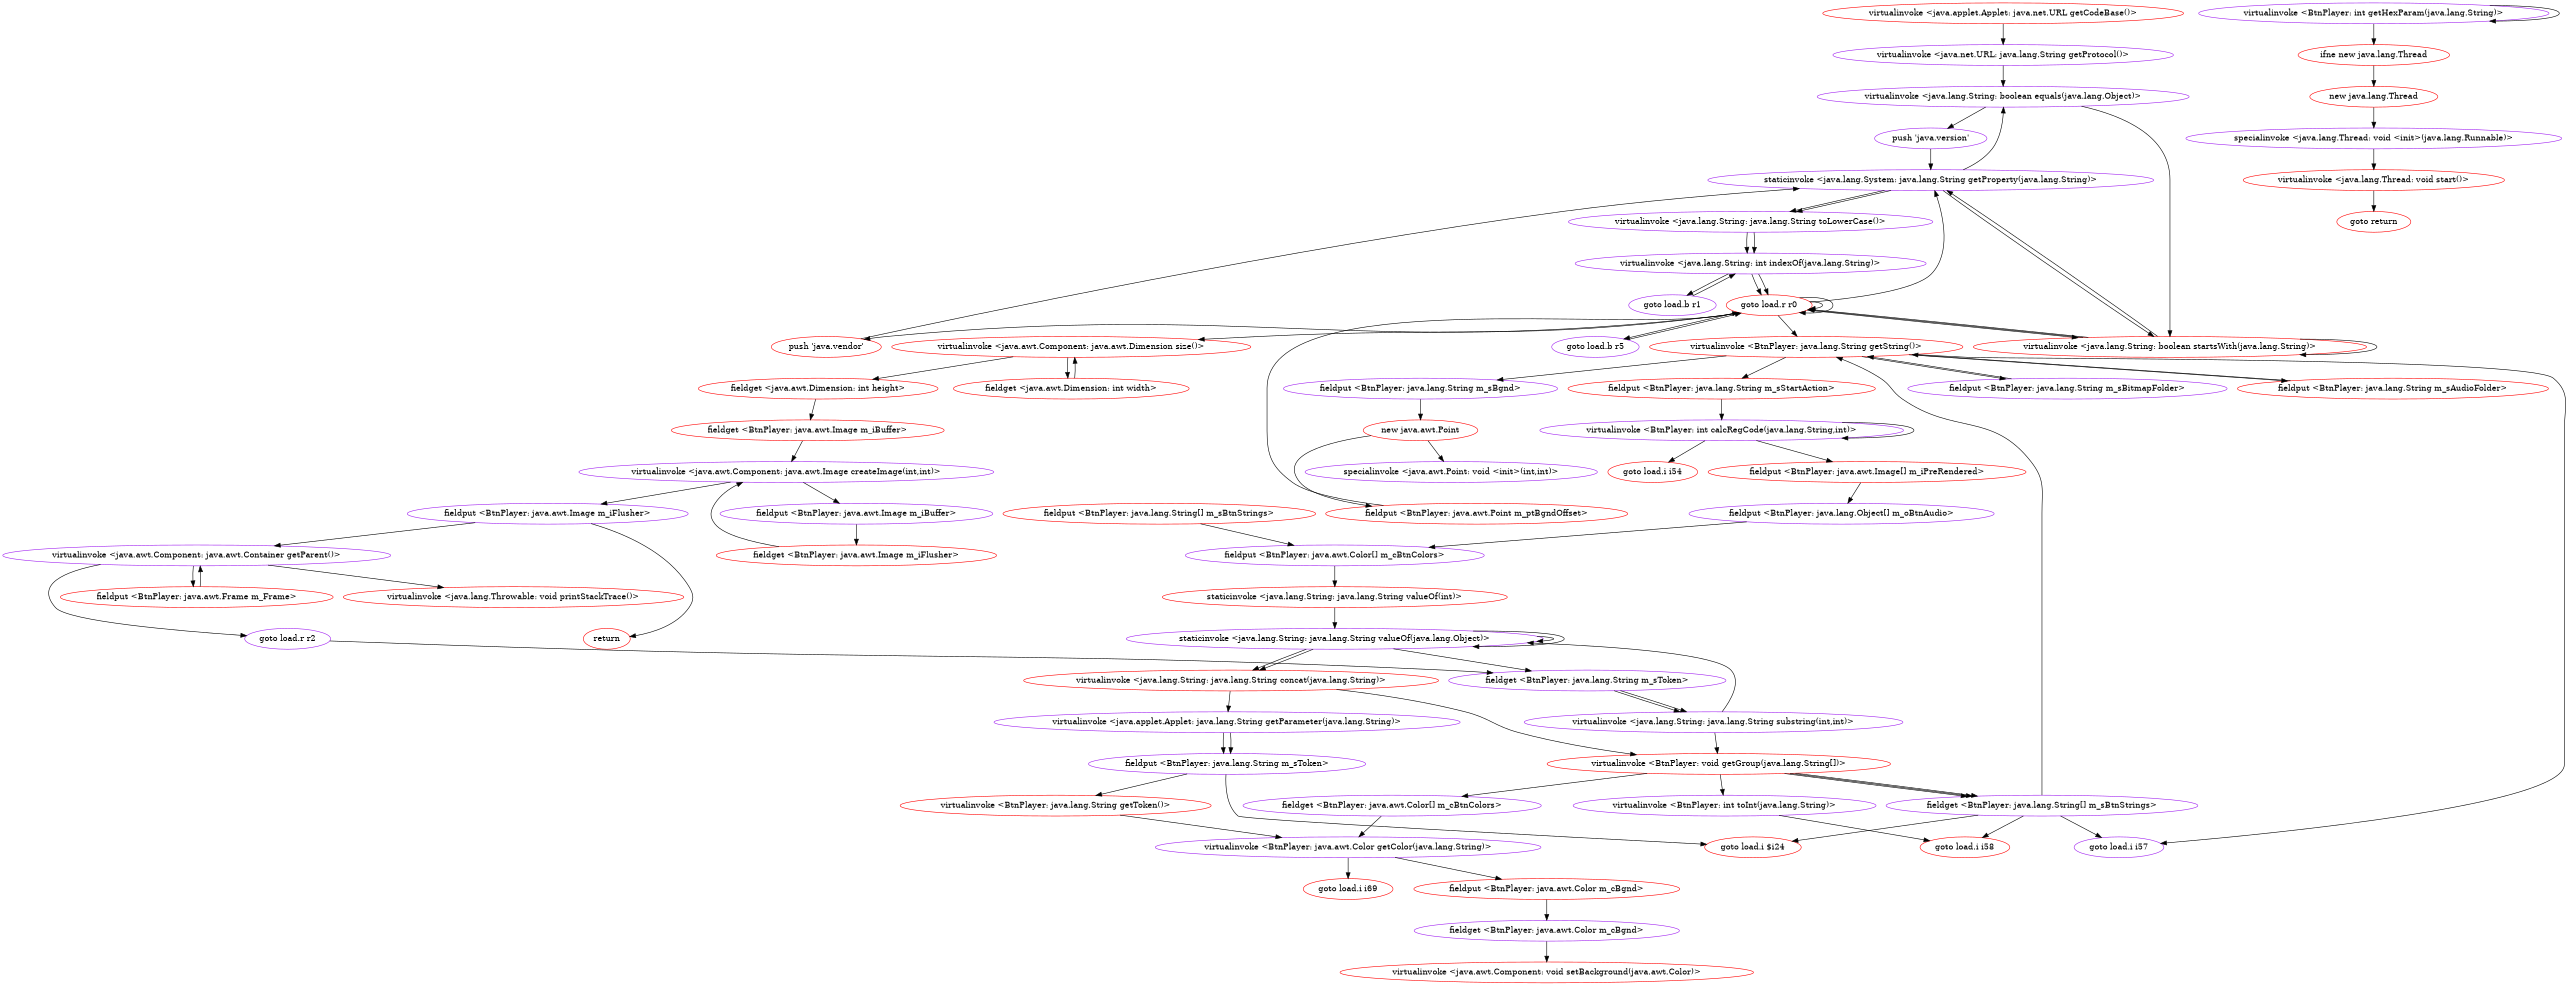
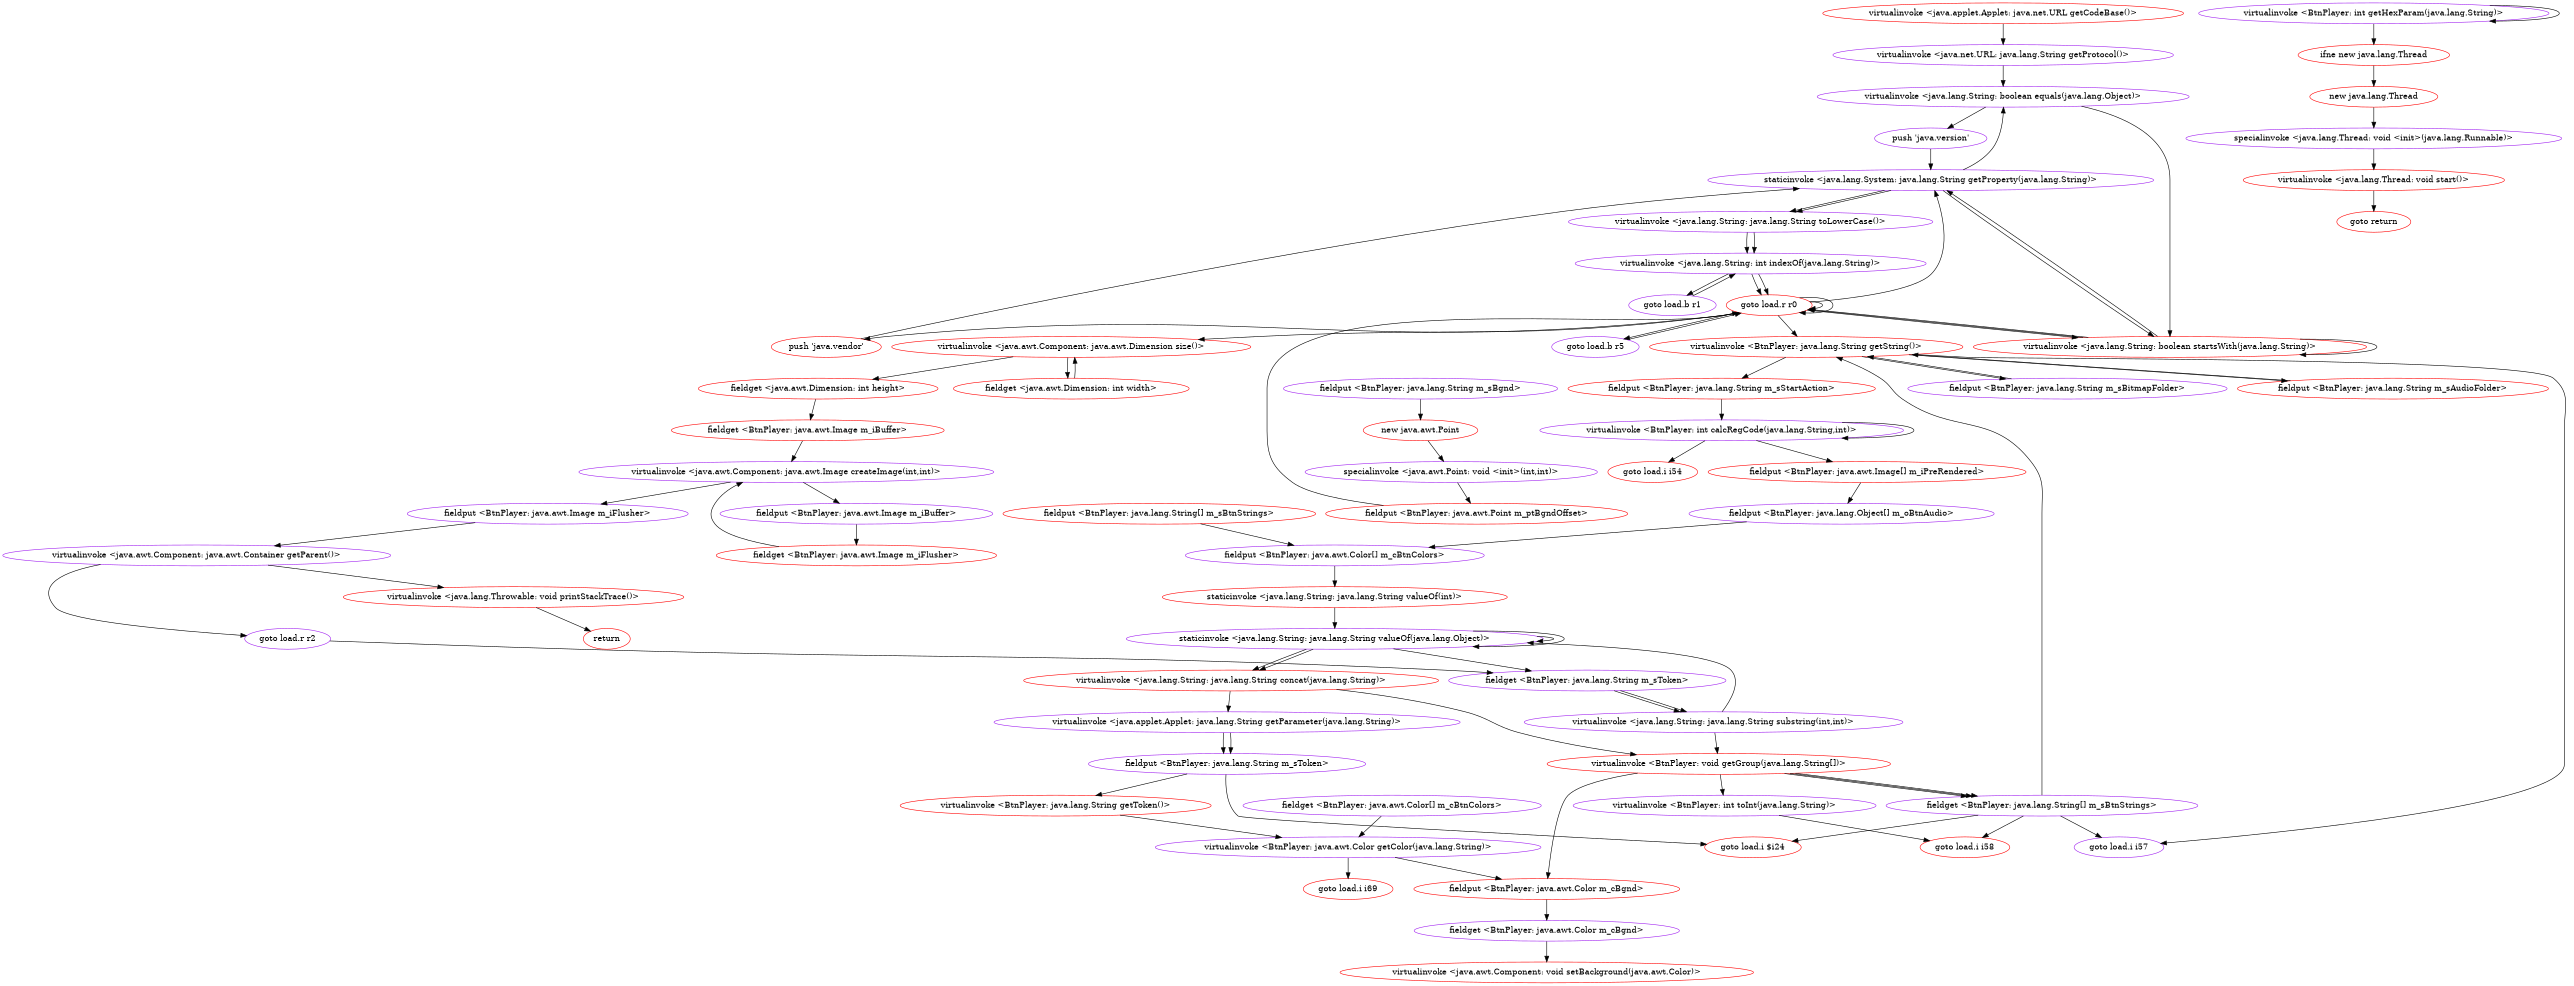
edge "virtualinvoke <BtnPlayer: java.lang.String getString()>" -> "fieldput <BtnPlayer: java.lang.String m_sBgnd>": removed
edge "new java.awt.Point" -> "fieldput <BtnPlayer: java.awt.Point m_ptBgndOffset>": now "specialinvoke <java.awt.Point: void <init>(int,int)>" -> "fieldput <BtnPlayer: java.awt.Point m_ptBgndOffset>"
edge "fieldput <BtnPlayer: java.awt.Image m_iFlusher>" -> "return": now "virtualinvoke <java.lang.Throwable: void printStackTrace()>" -> "return"
node "fieldput <BtnPlayer: java.awt.Frame m_Frame>": removed
edge "virtualinvoke <BtnPlayer: void getGroup(java.lang.String[])>" -> "fieldget <BtnPlayer: java.awt.Color[] m_cBtnColors>": now "virtualinvoke <BtnPlayer: void getGroup(java.lang.String[])>" -> "fieldput <BtnPlayer: java.awt.Color m_cBgnd>"
